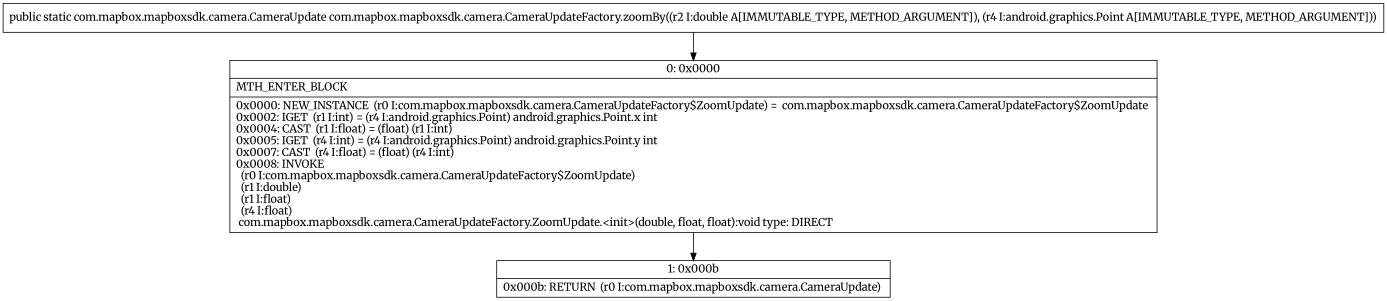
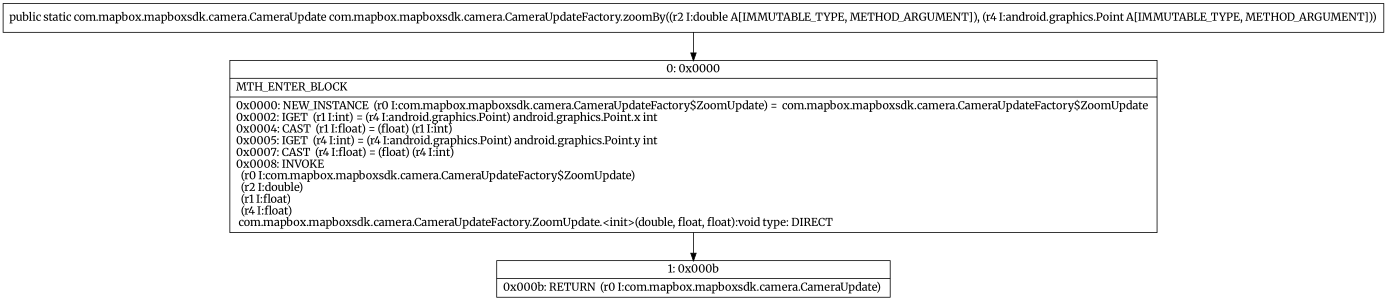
node "0: 0x0000": text "(r1 I:double)" -> "(r2 I:double)"
